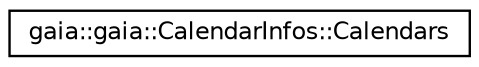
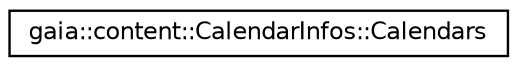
node "gaia::gaia::CalendarInfos::Calendars": label "gaia::gaia::CalendarInfos::Calendars" -> "gaia::content::CalendarInfos::Calendars"
